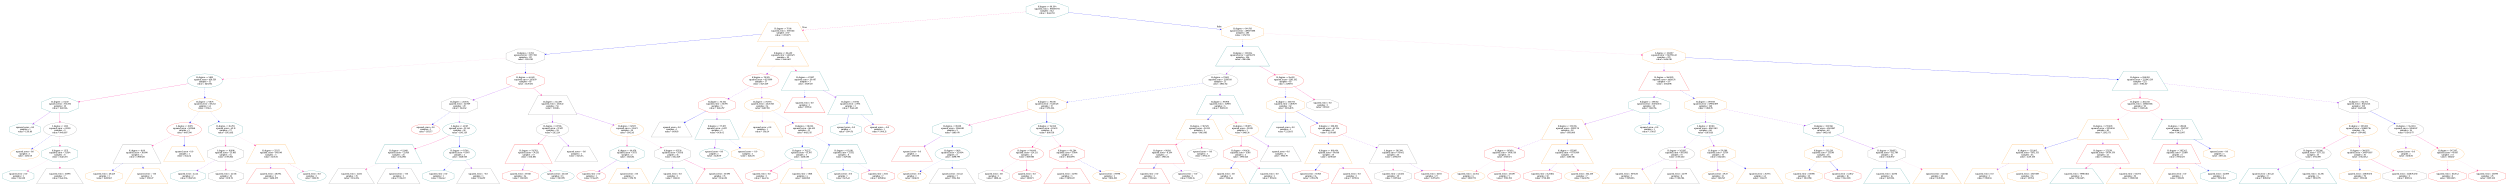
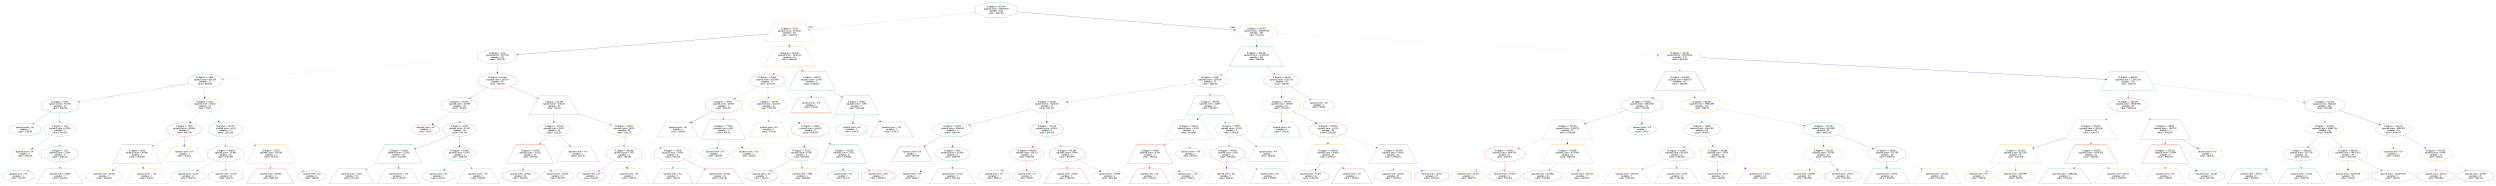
node "squared_error = -0.0 samples = 1 value = 1548.21": shape ellipse -> trapezium
node "squared_error = 0.0 samples = 1 value = 1998.36": shape trapezium -> ellipse
